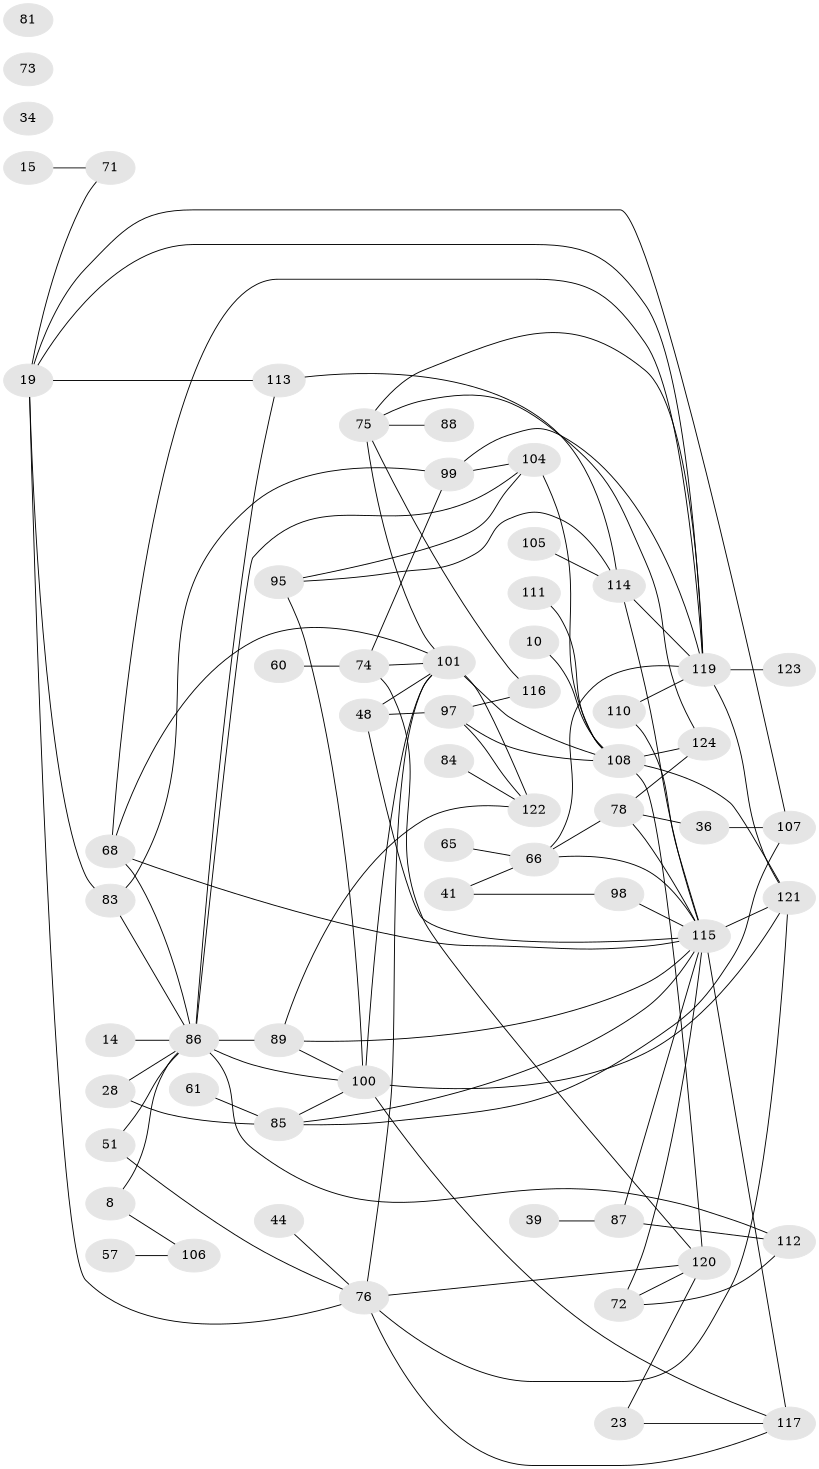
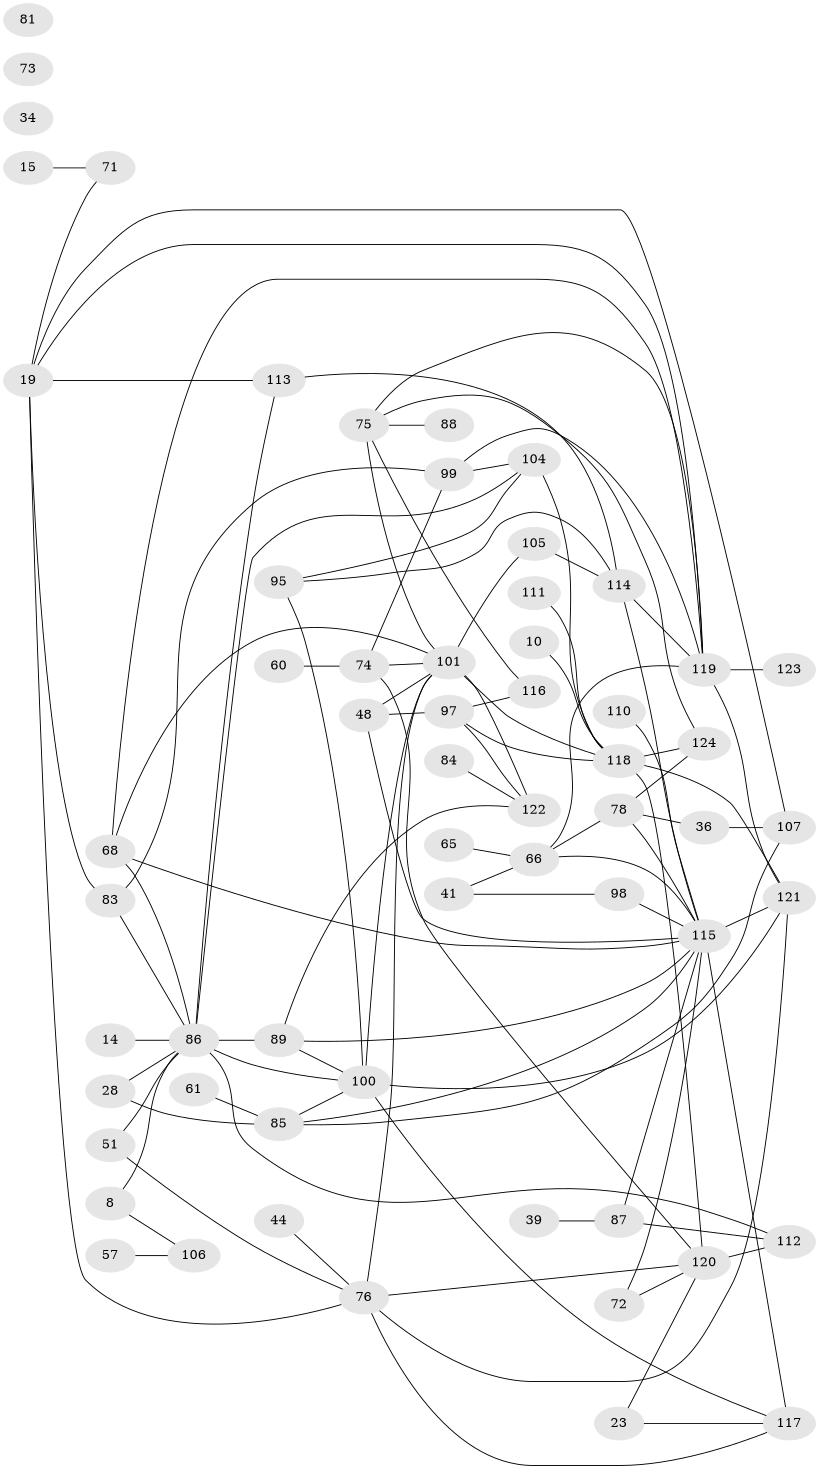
edge "105" -- "101": added
edge "119" -- "110": removed
node "108": label "108" -> "118"
edge "112" -- "72": now "112" -- "120"
